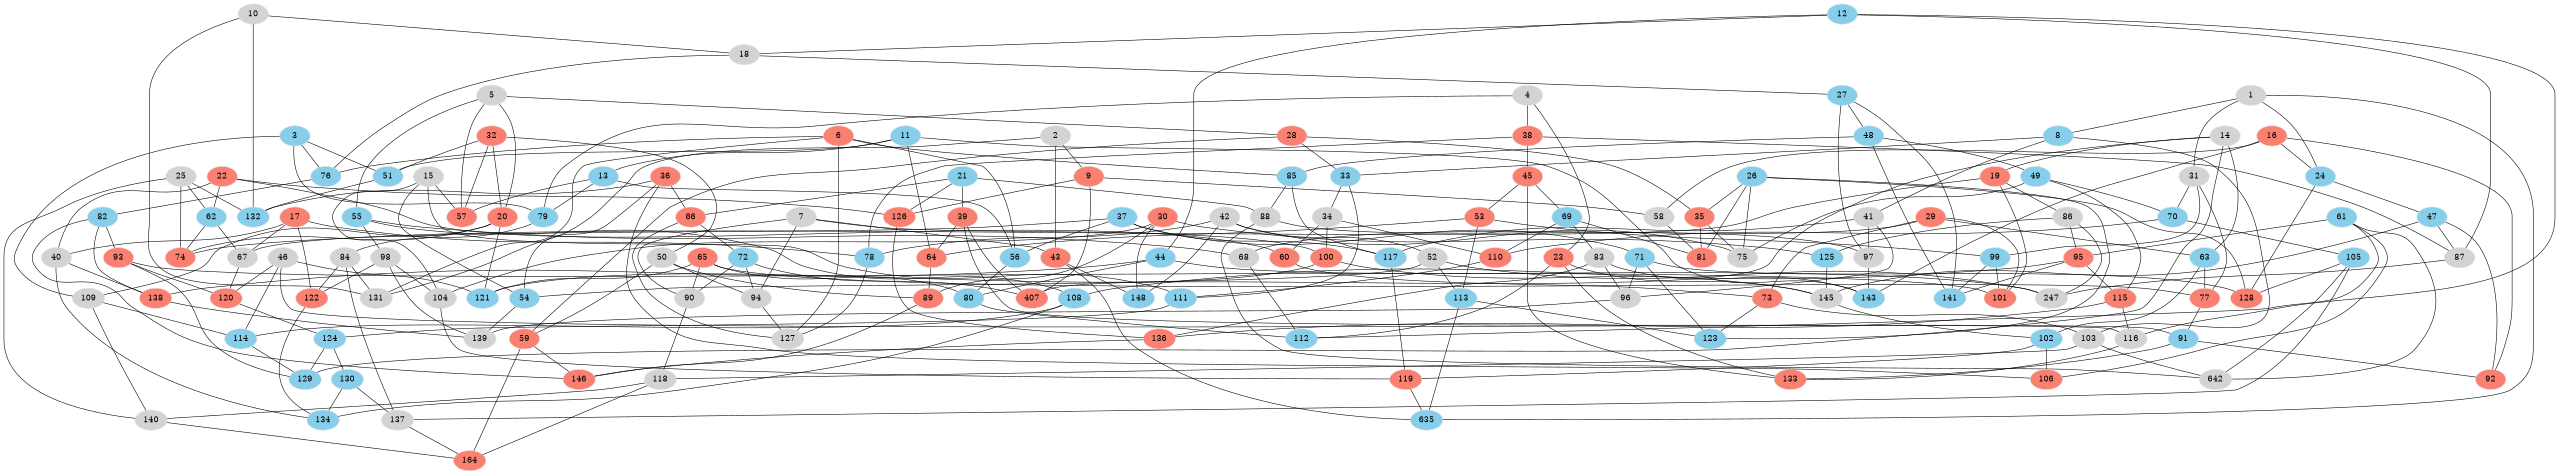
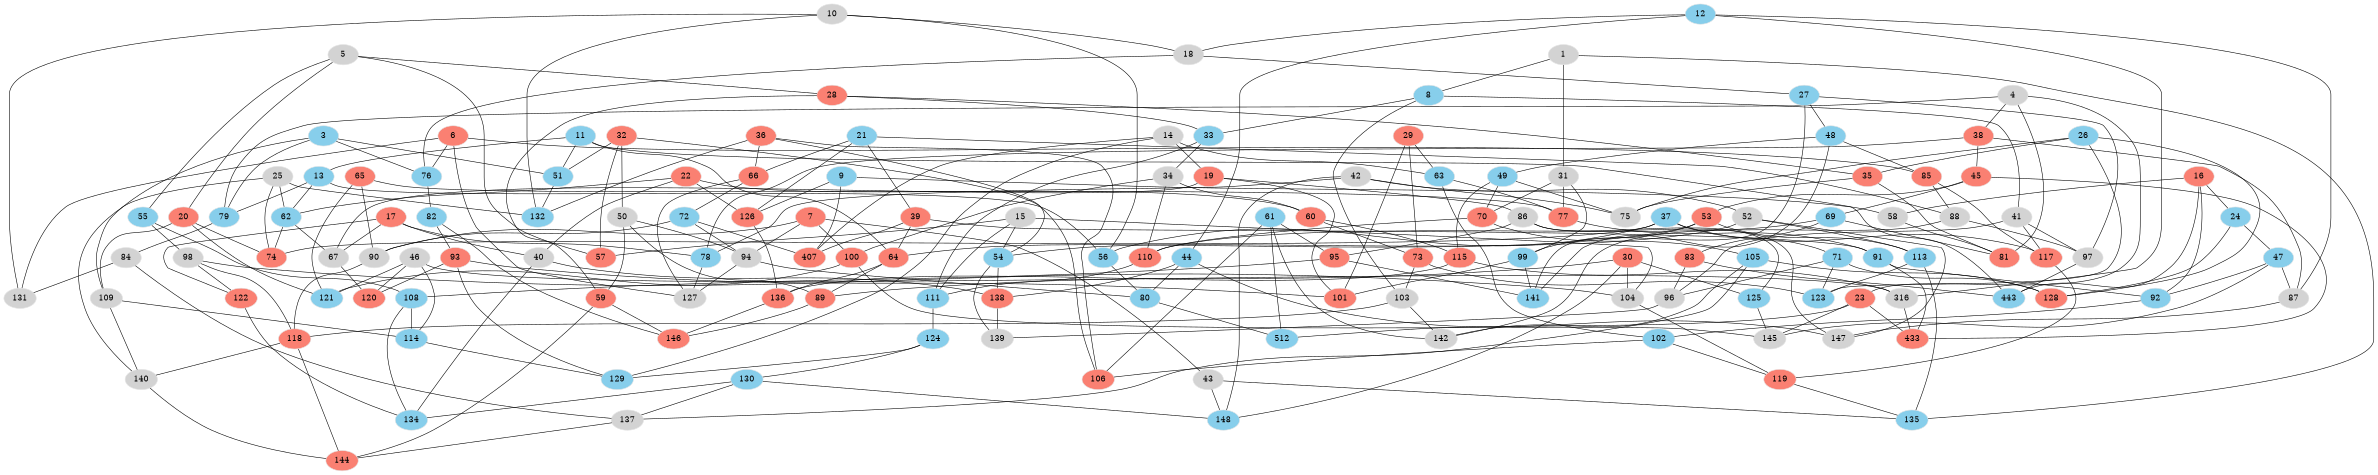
edge "1" -- "24": removed
node "2": removed
edge "6" -- "56": now "10" -- "56"
edge "32" -- "20": now "32" -- "106"
node "9": fillcolor salmon -> skyblue
node "85": fillcolor skyblue -> salmon
edge "13" -- "57": now "13" -- "62"
node "7": fillcolor lightgrey -> salmon
edge "26" -- "81": now "4" -- "81"
node "70": fillcolor skyblue -> salmon
node "43": fillcolor salmon -> lightgrey
node "68": removed
node "117": fillcolor skyblue -> salmon
node "83": fillcolor lightgrey -> salmon
edge "82" -- "138": now "54" -- "138"
edge "65" -- "80": now "94" -- "80"
edge "95" -- "115": now "60" -- "115"
edge "84" -- "122": removed
edge "83" -- "136": now "64" -- "136"
node "143": label "143" -> "443"
node "247": label "247" -> "147"
edge "98" -- "139": now "98" -- "118"
edge "120" -- "124": removed
edge "145" -- "102": now "92" -- "102"
node "112": label "112" -> "512"
node "116": label "116" -> "316"
node "118": fillcolor lightgrey -> salmon
node "133": label "133" -> "433"
node "642": label "642" -> "142"
node "92": fillcolor salmon -> skyblue
edge "130" -- "148": added
node "635": label "635" -> "135"
node "164": label "164" -> "144"
